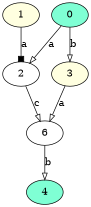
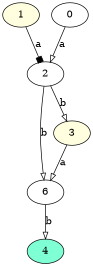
node "0": fillcolor aquamarine -> white
edge "0" -> "3": now "2" -> "3"
edge "2" -> "6": label "c" -> "b"
